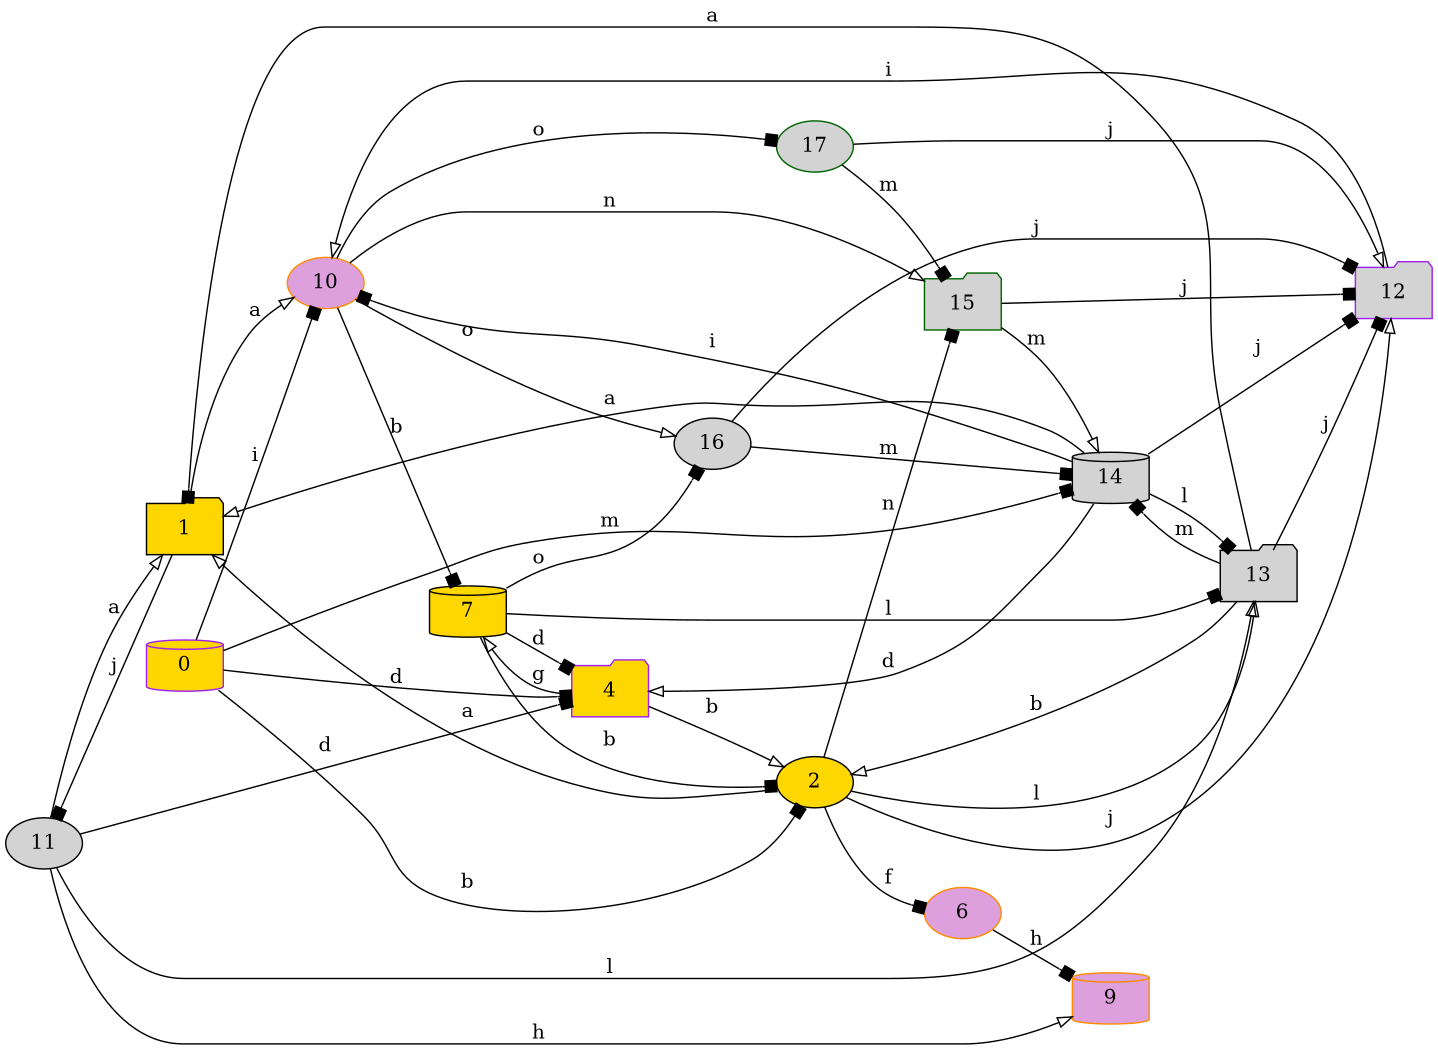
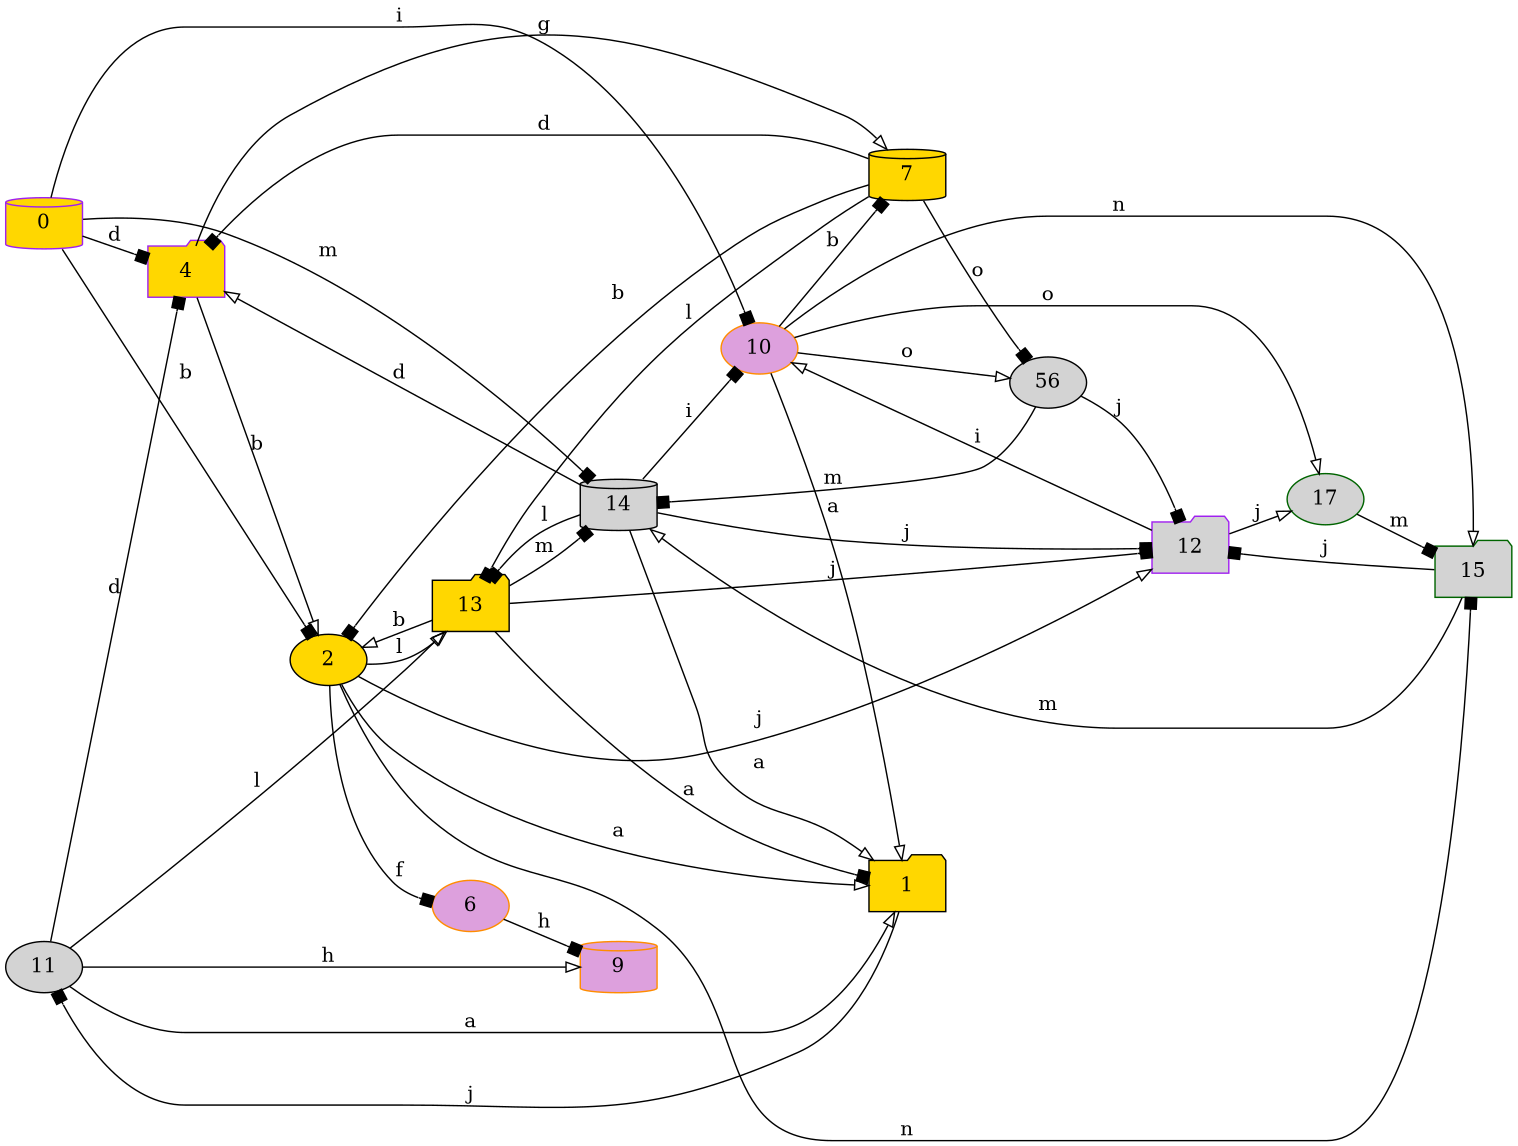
edge "17" -> "12": reversed
edge "10" -> "17": arrowhead box -> onormal
edge "1" -> "10": reversed
node "16": label "16" -> "56"
node "13": fillcolor lightgrey -> gold
